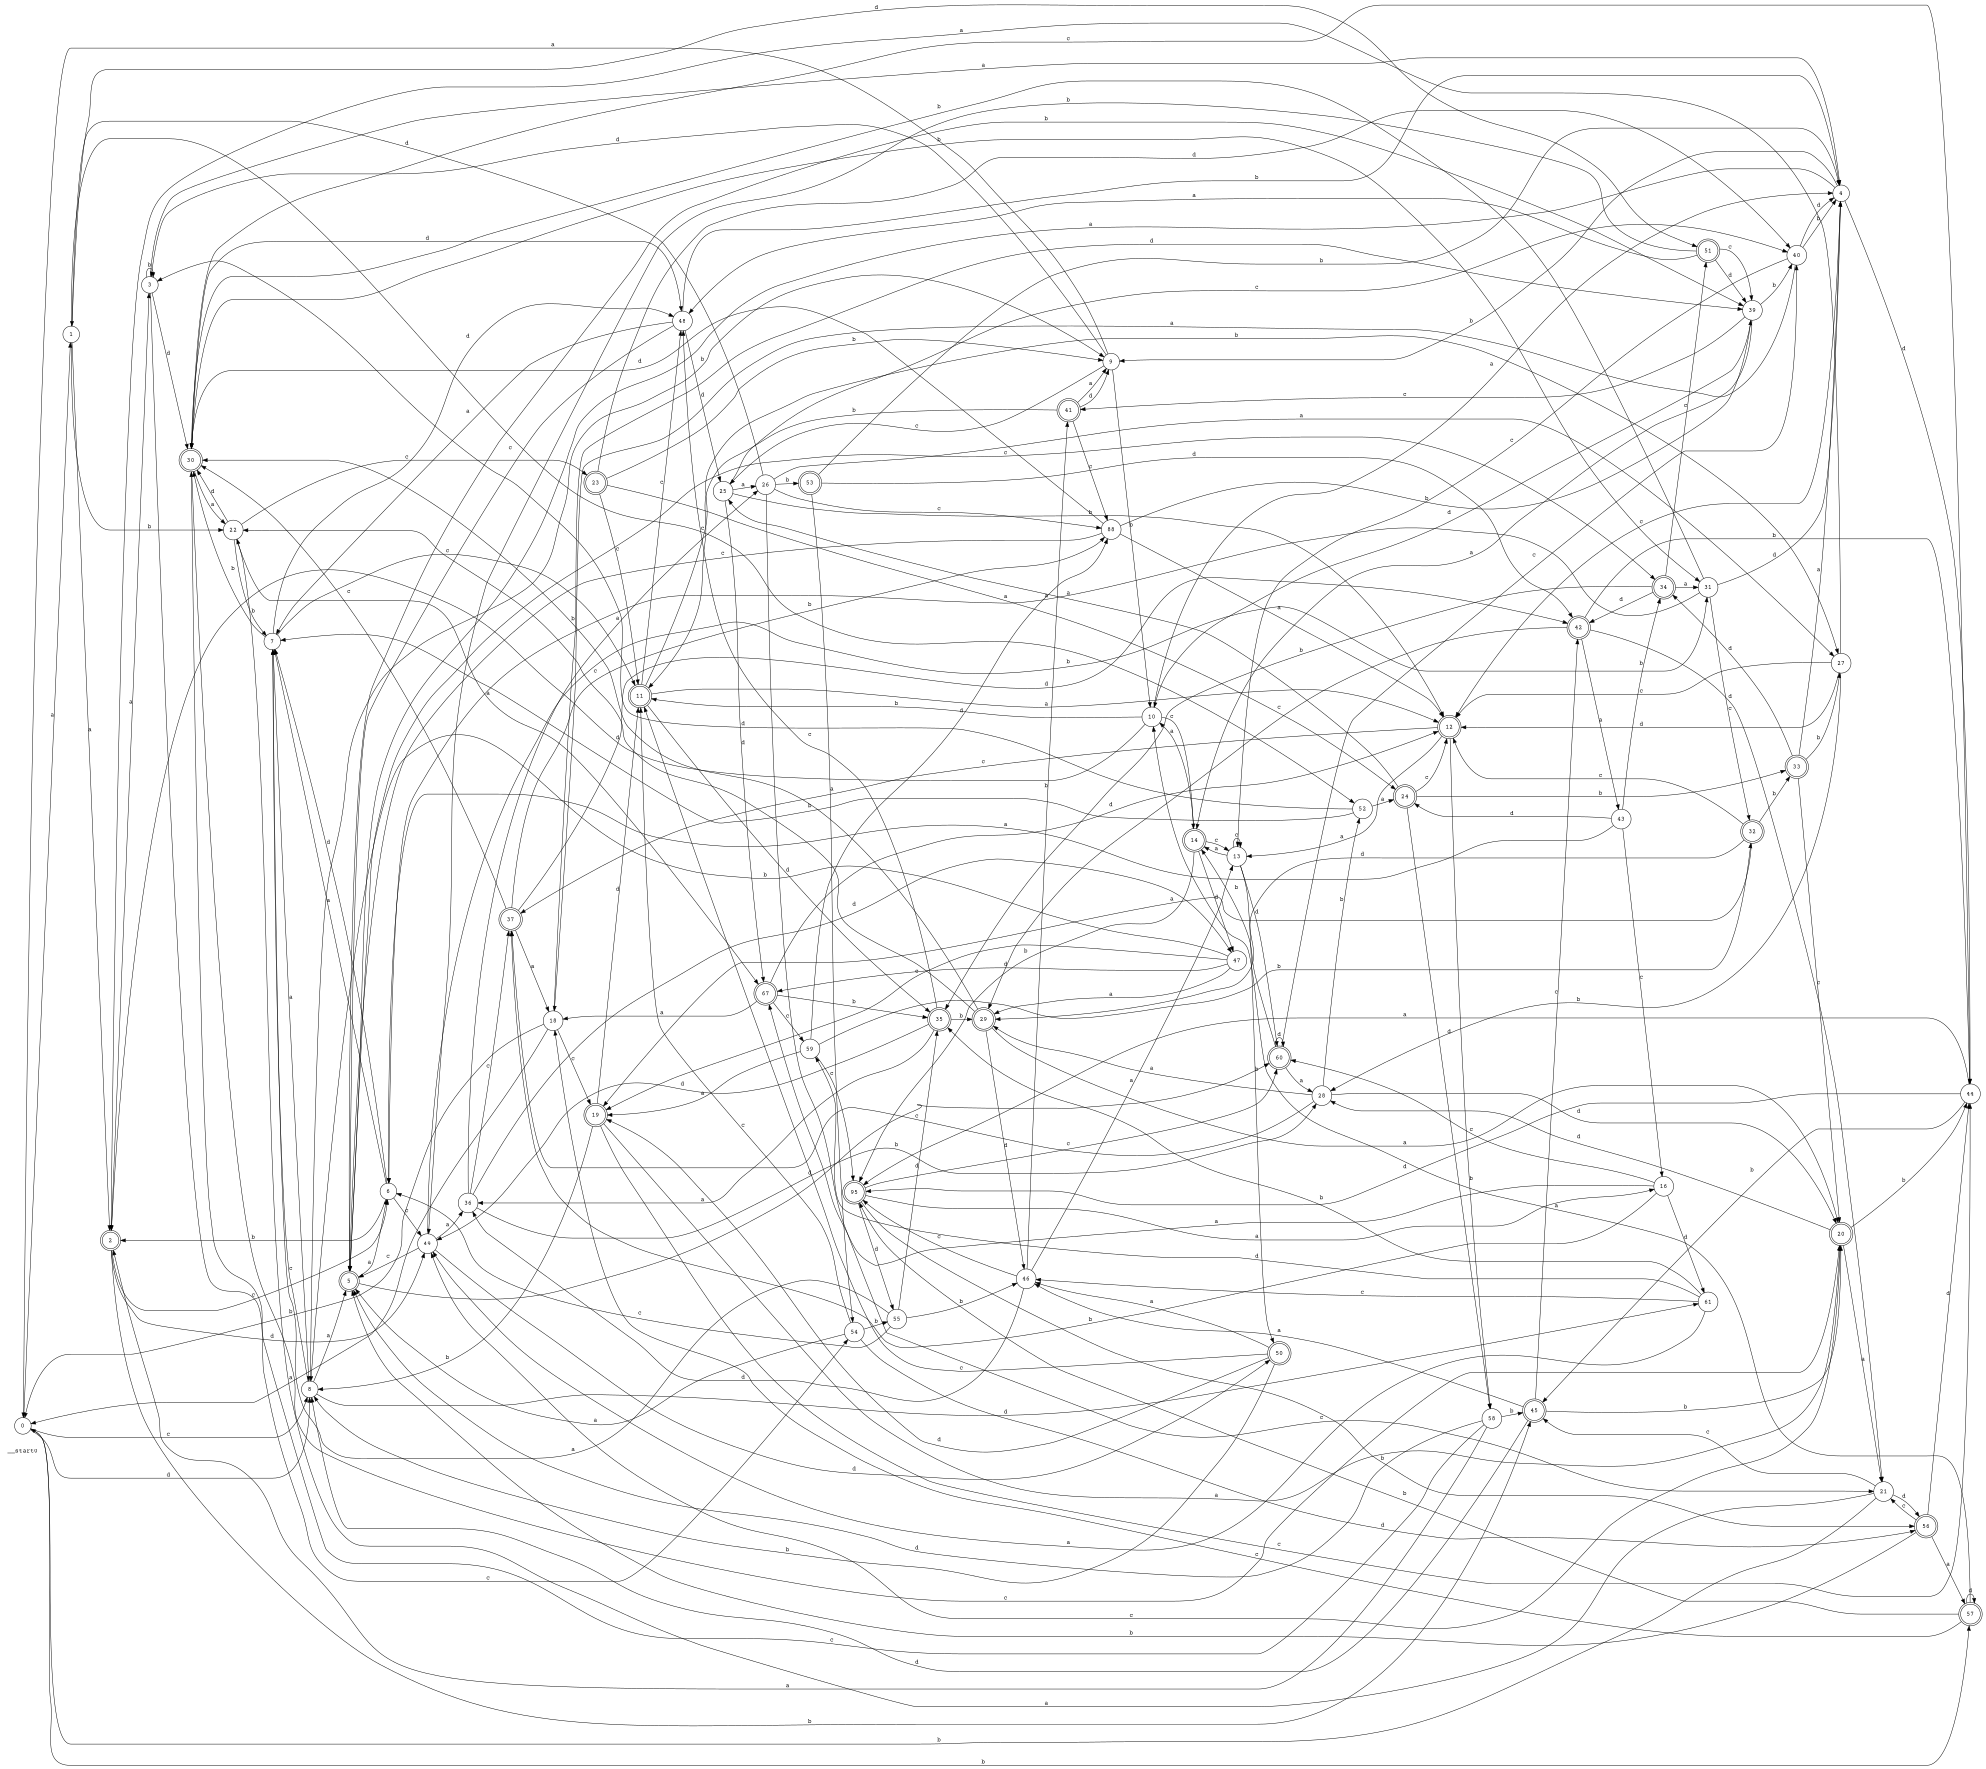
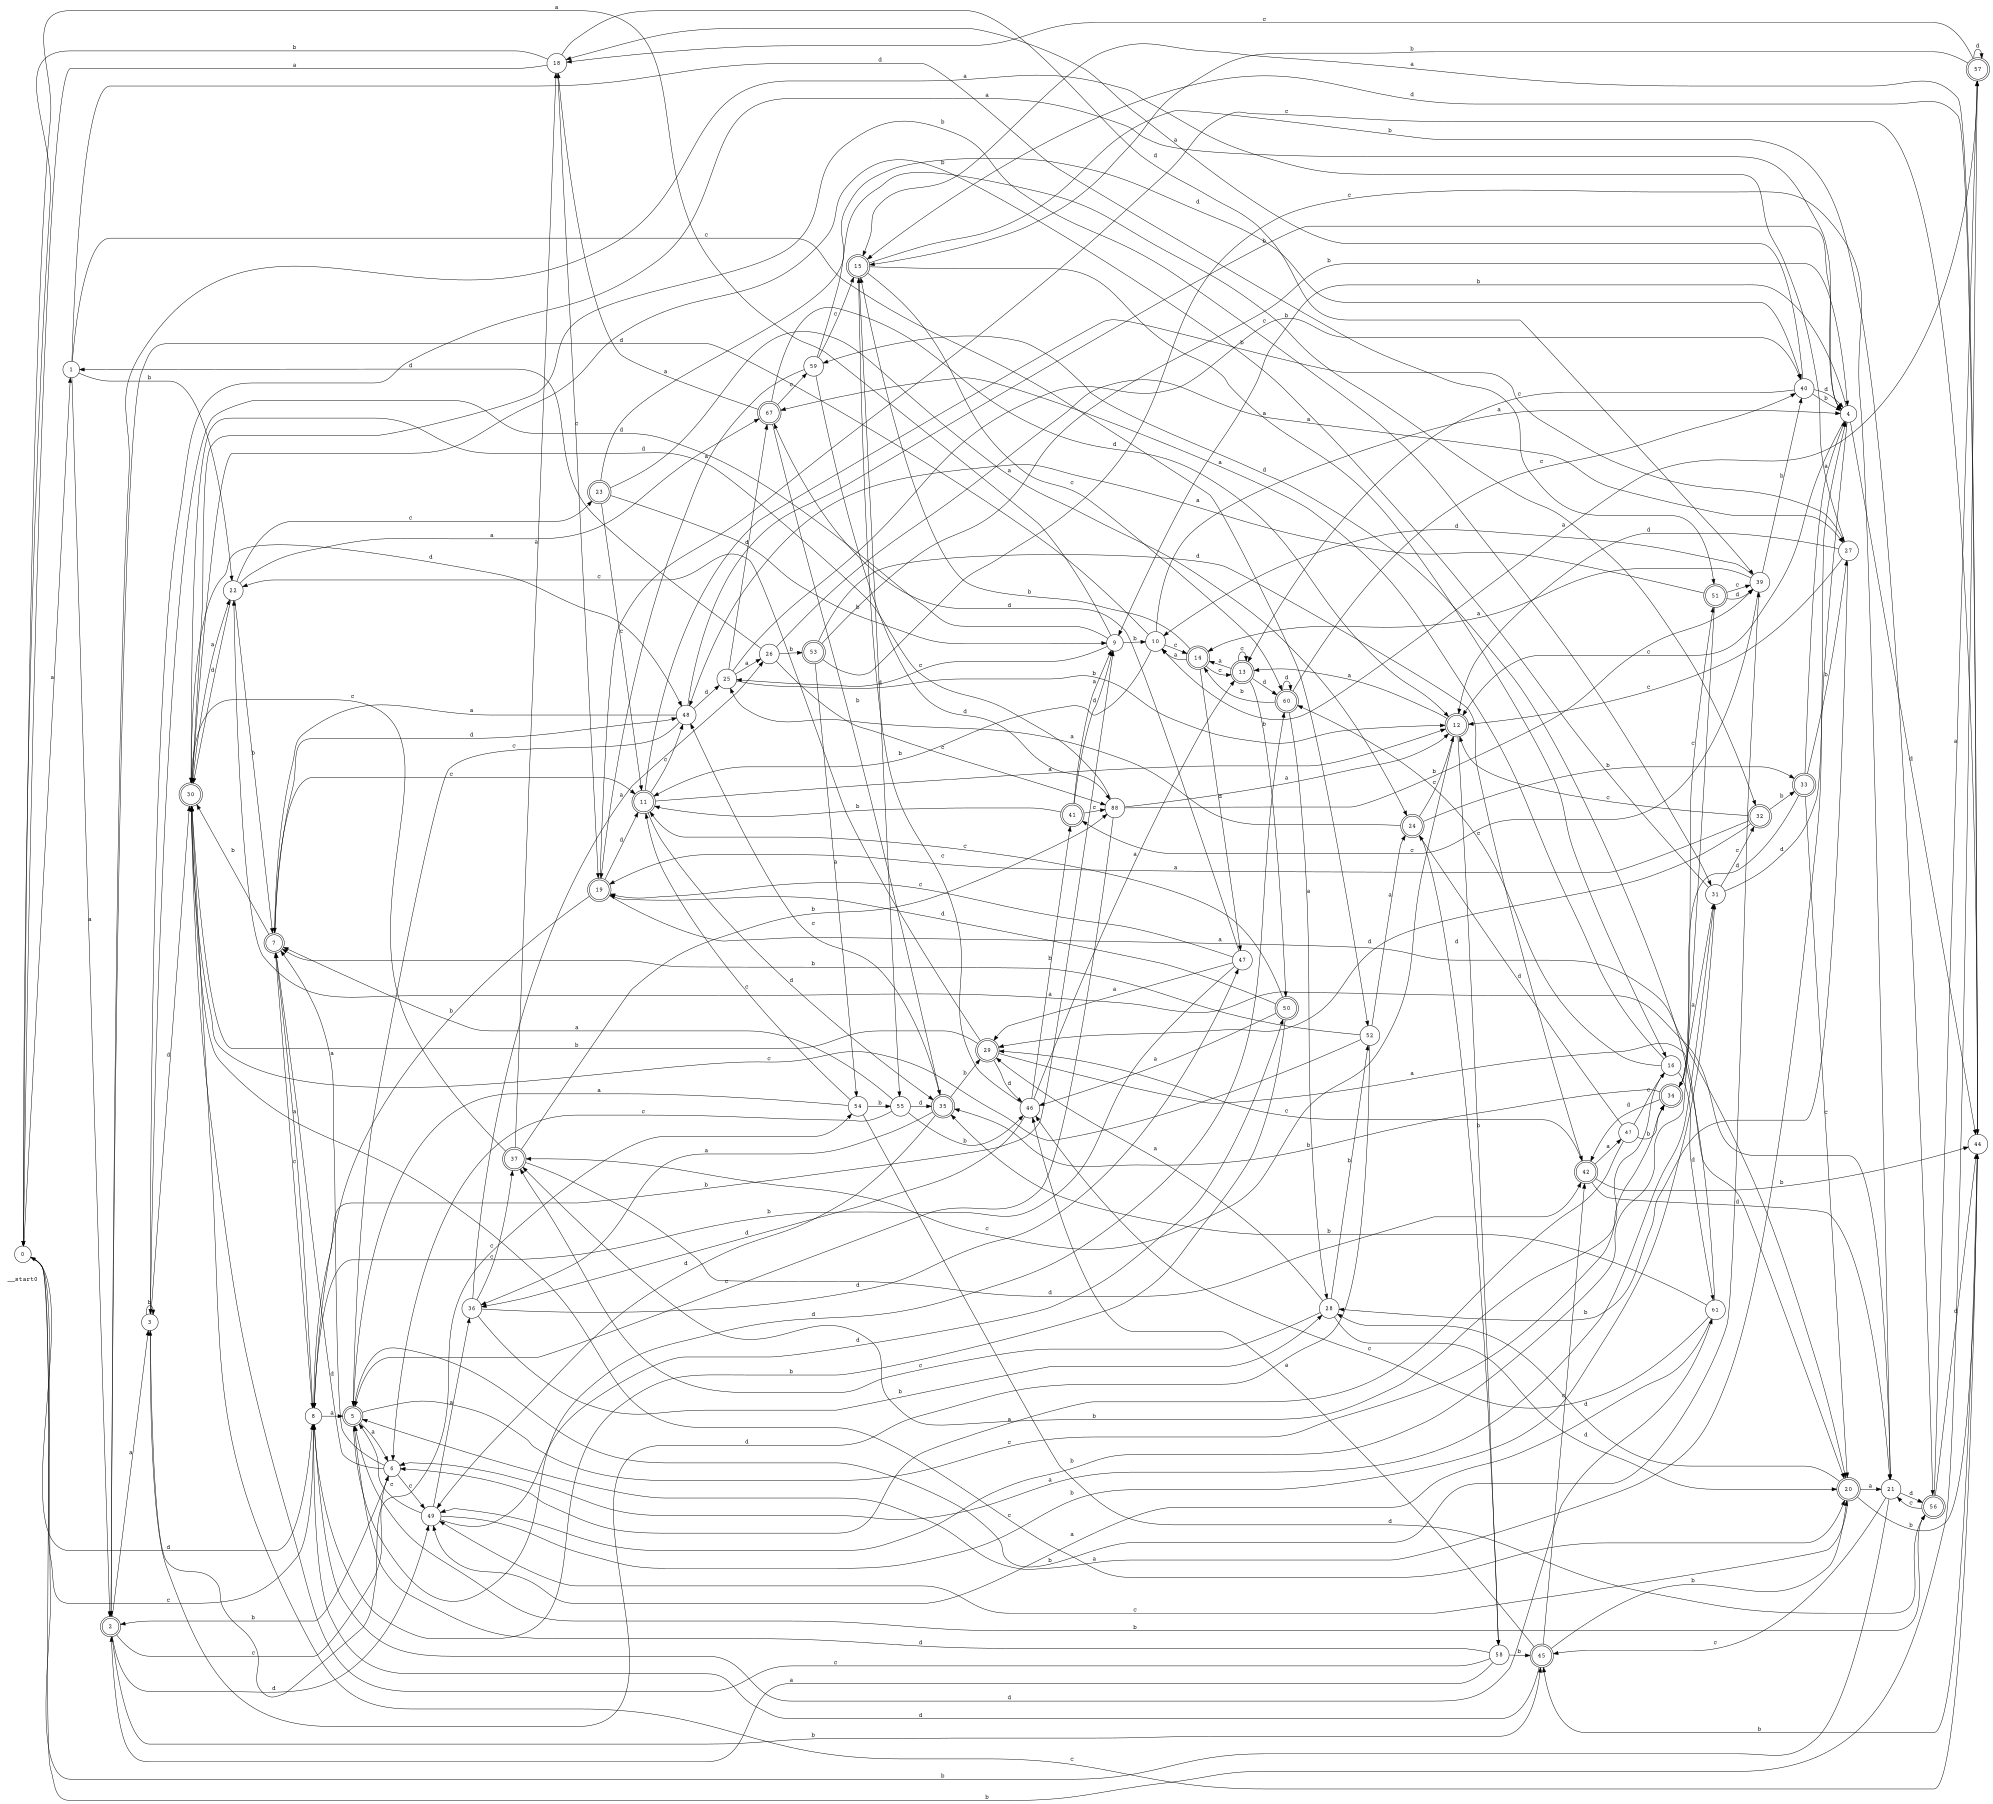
node "7": shape circle -> doublecircle
node "13": shape circle -> doublecircle
edge "52" -> "30": added, label "c"
node "95": label "95" -> "15"
edge "26" -> "21": now "53" -> "21"
